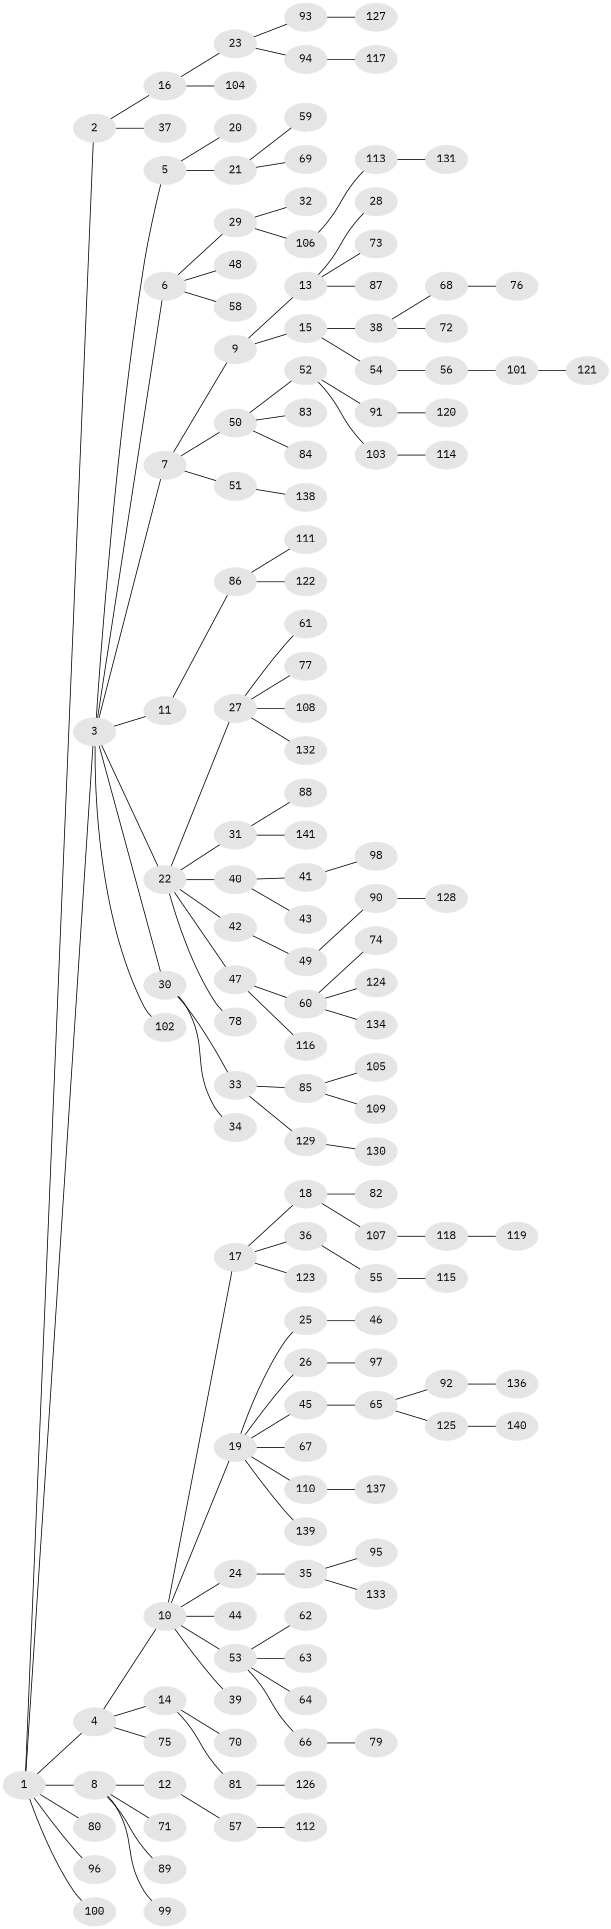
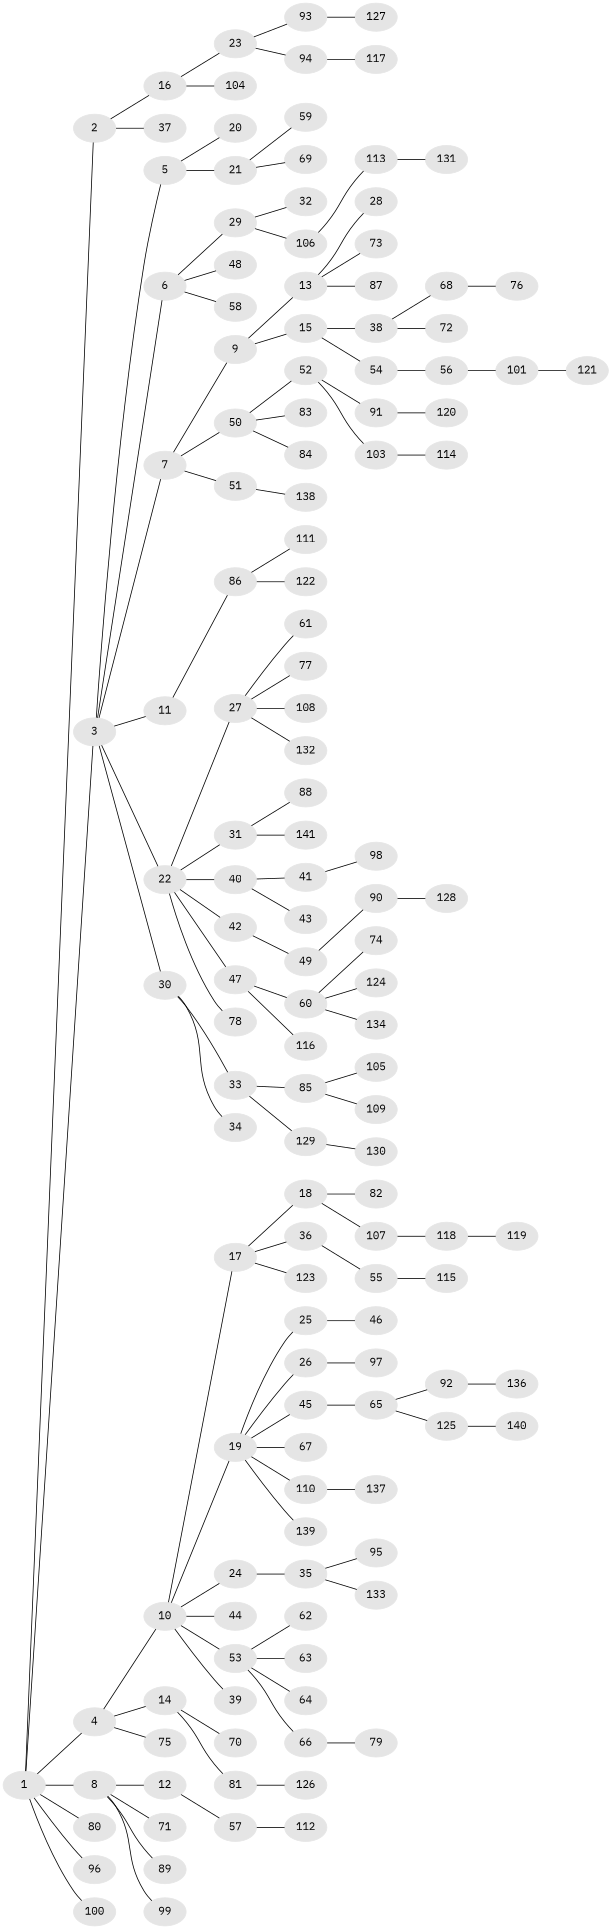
node "102": removed
